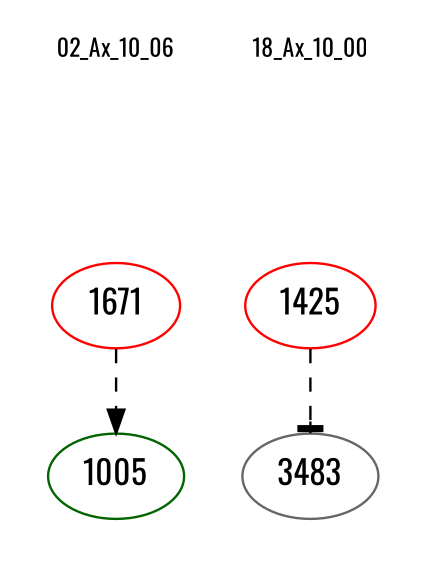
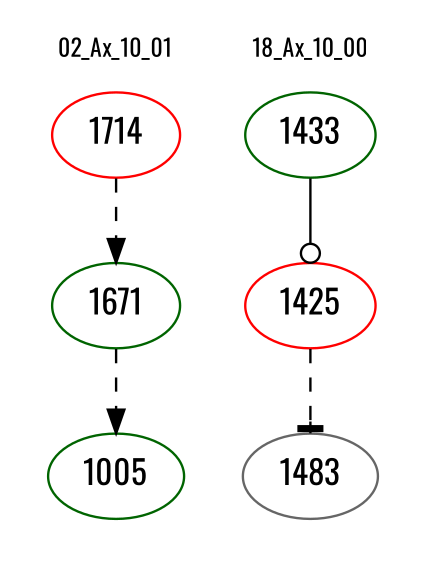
cluster "02_Ax_10_06": label "02_Ax_10_06" -> "02_Ax_10_01"
node "1714": added
node "1433": added
node "1671": color red -> darkgreen
node "3483": label "3483" -> "1483"
